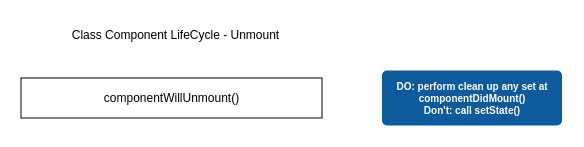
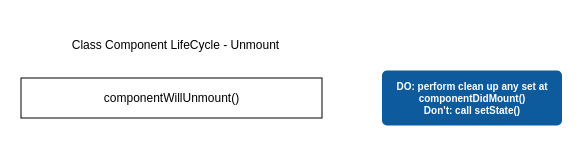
node "Class Component LifeCycle - Unmount": moved (176, 36) -> (176, 46)
